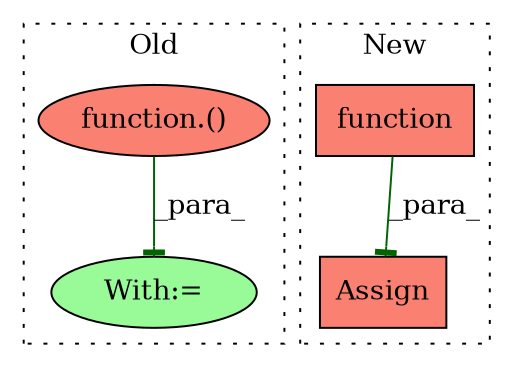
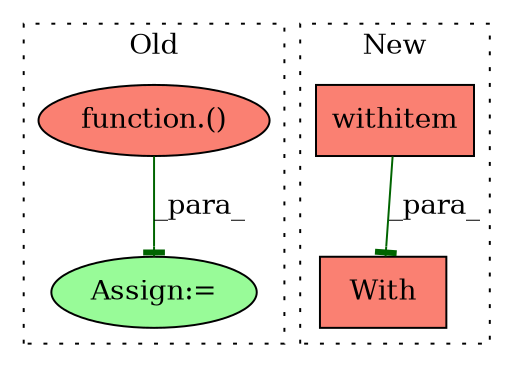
node "function": label "function" -> "withitem"
node "With:=": label "With:=" -> "Assign:="
node "Assign": label "Assign" -> "With"
